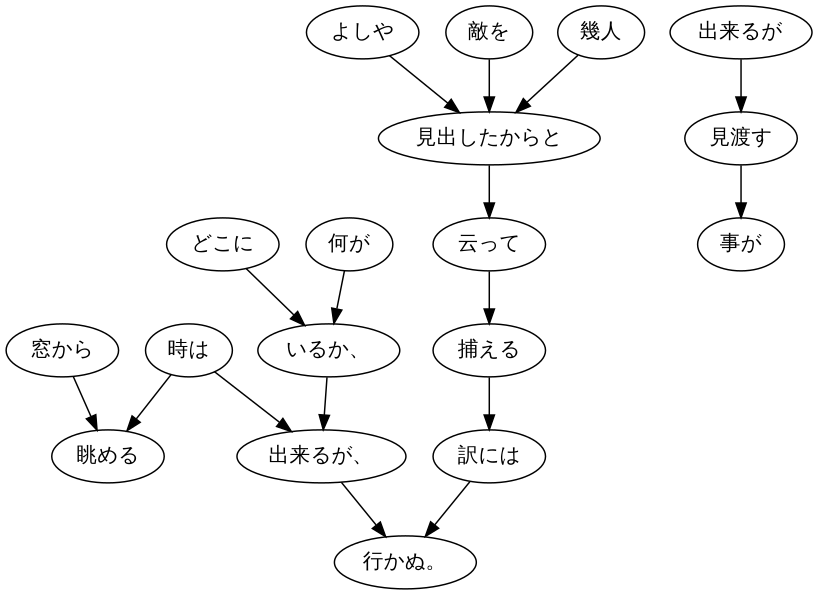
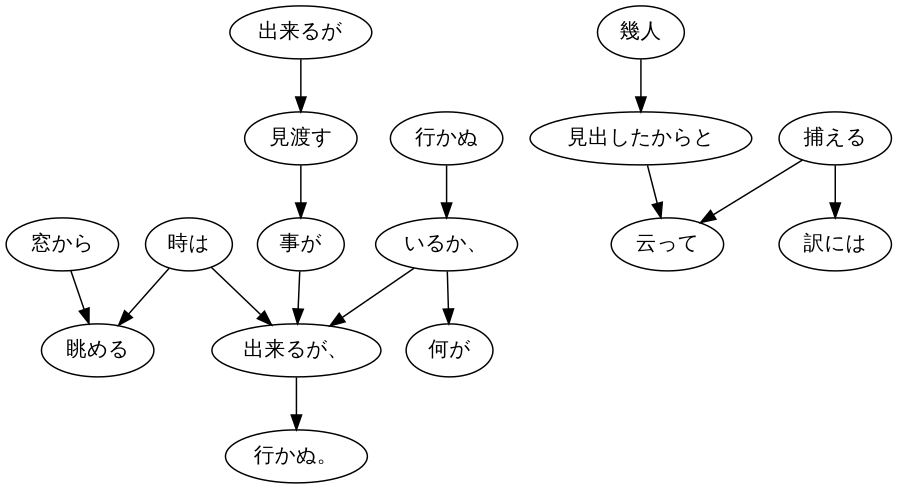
node "よしや": removed
node "敵を": removed
node "どこに": label "どこに" -> "行かぬ"
edge "事が" -> "出来るが、": added
edge "何が" -> "いるか、": reversed
edge "云って" -> "捕える": reversed
edge "訳には" -> "行かぬ。": removed
